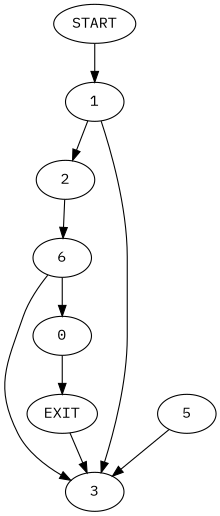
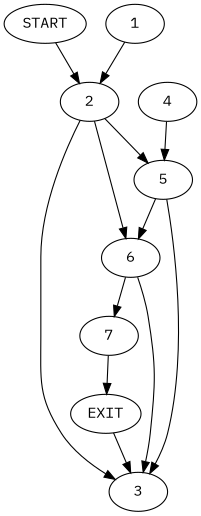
edge "START" -> "1": now "START" -> "2"
node "4": added
edge "2" -> "5": added
edge "5" -> "6": added
edge "1" -> "3": now "2" -> "3"
node "0": label "0" -> "7"
